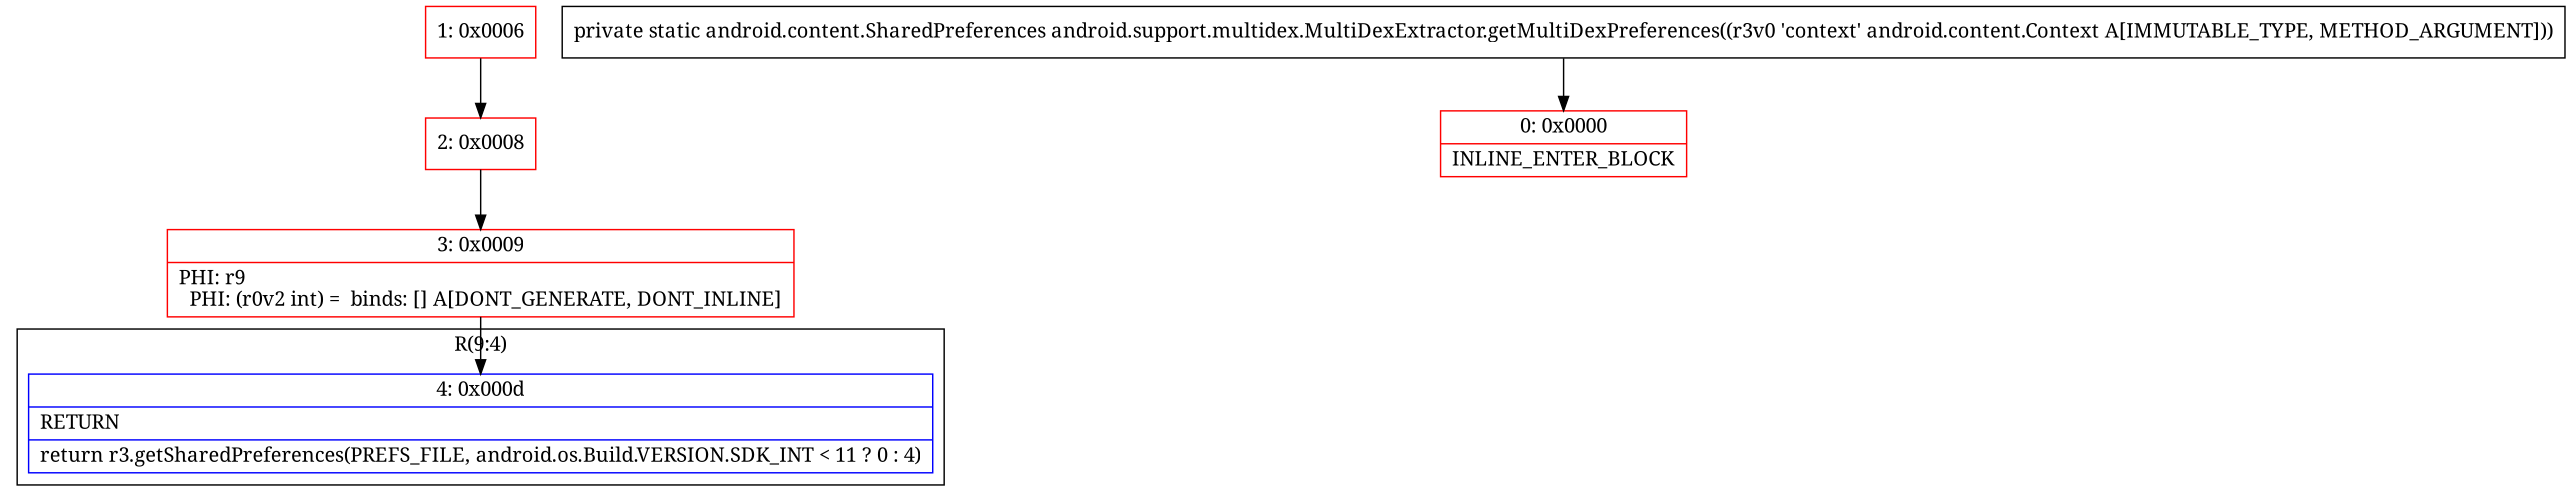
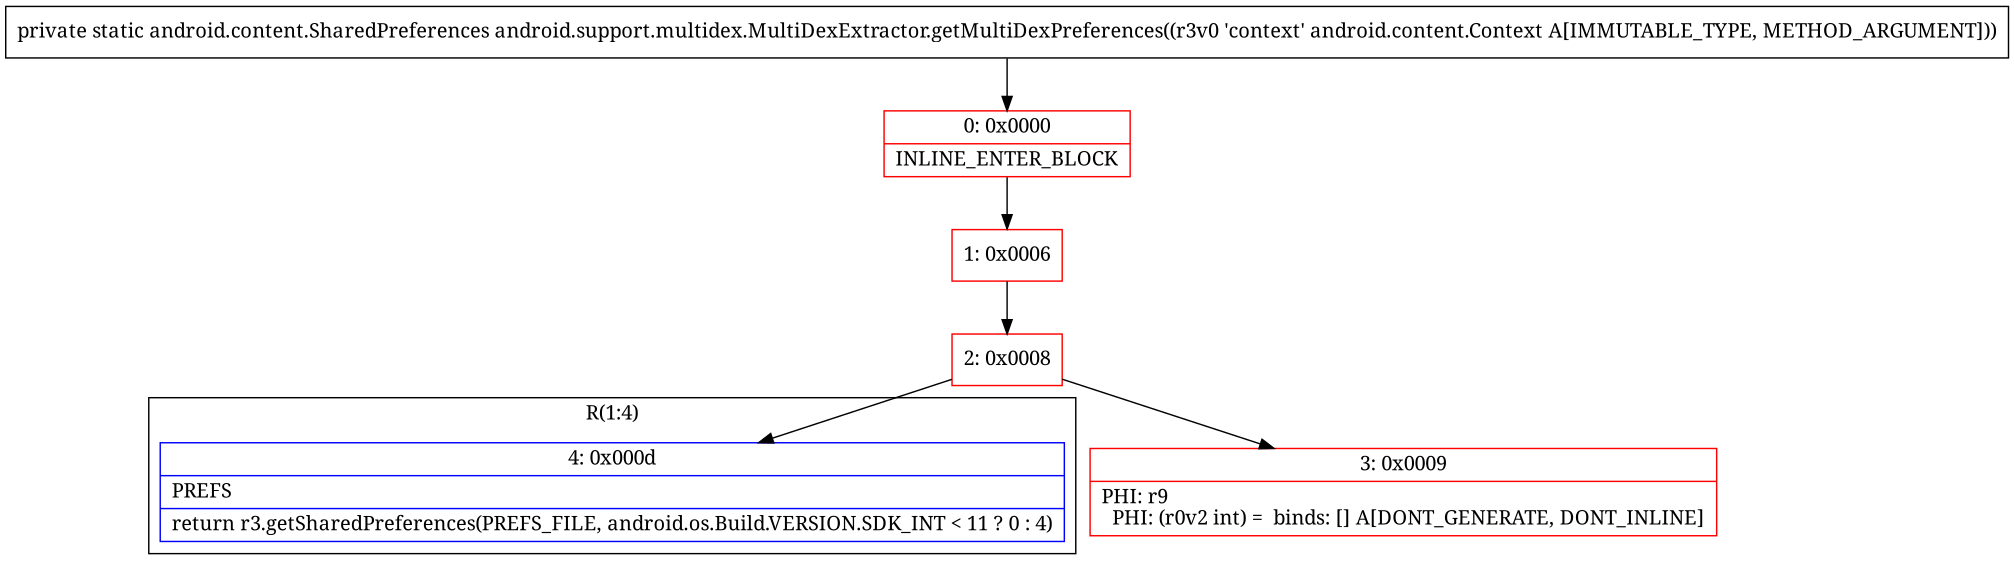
edge "0: 0x0000" -> "1: 0x0006": added
edge "3: 0x0009" -> "4: 0x000d": now "2: 0x0008" -> "4: 0x000d"
cluster "R(9:4)": label "R(9:4)" -> "R(1:4)"
node "4: 0x000d": text "RETURN" -> "PREFS"
